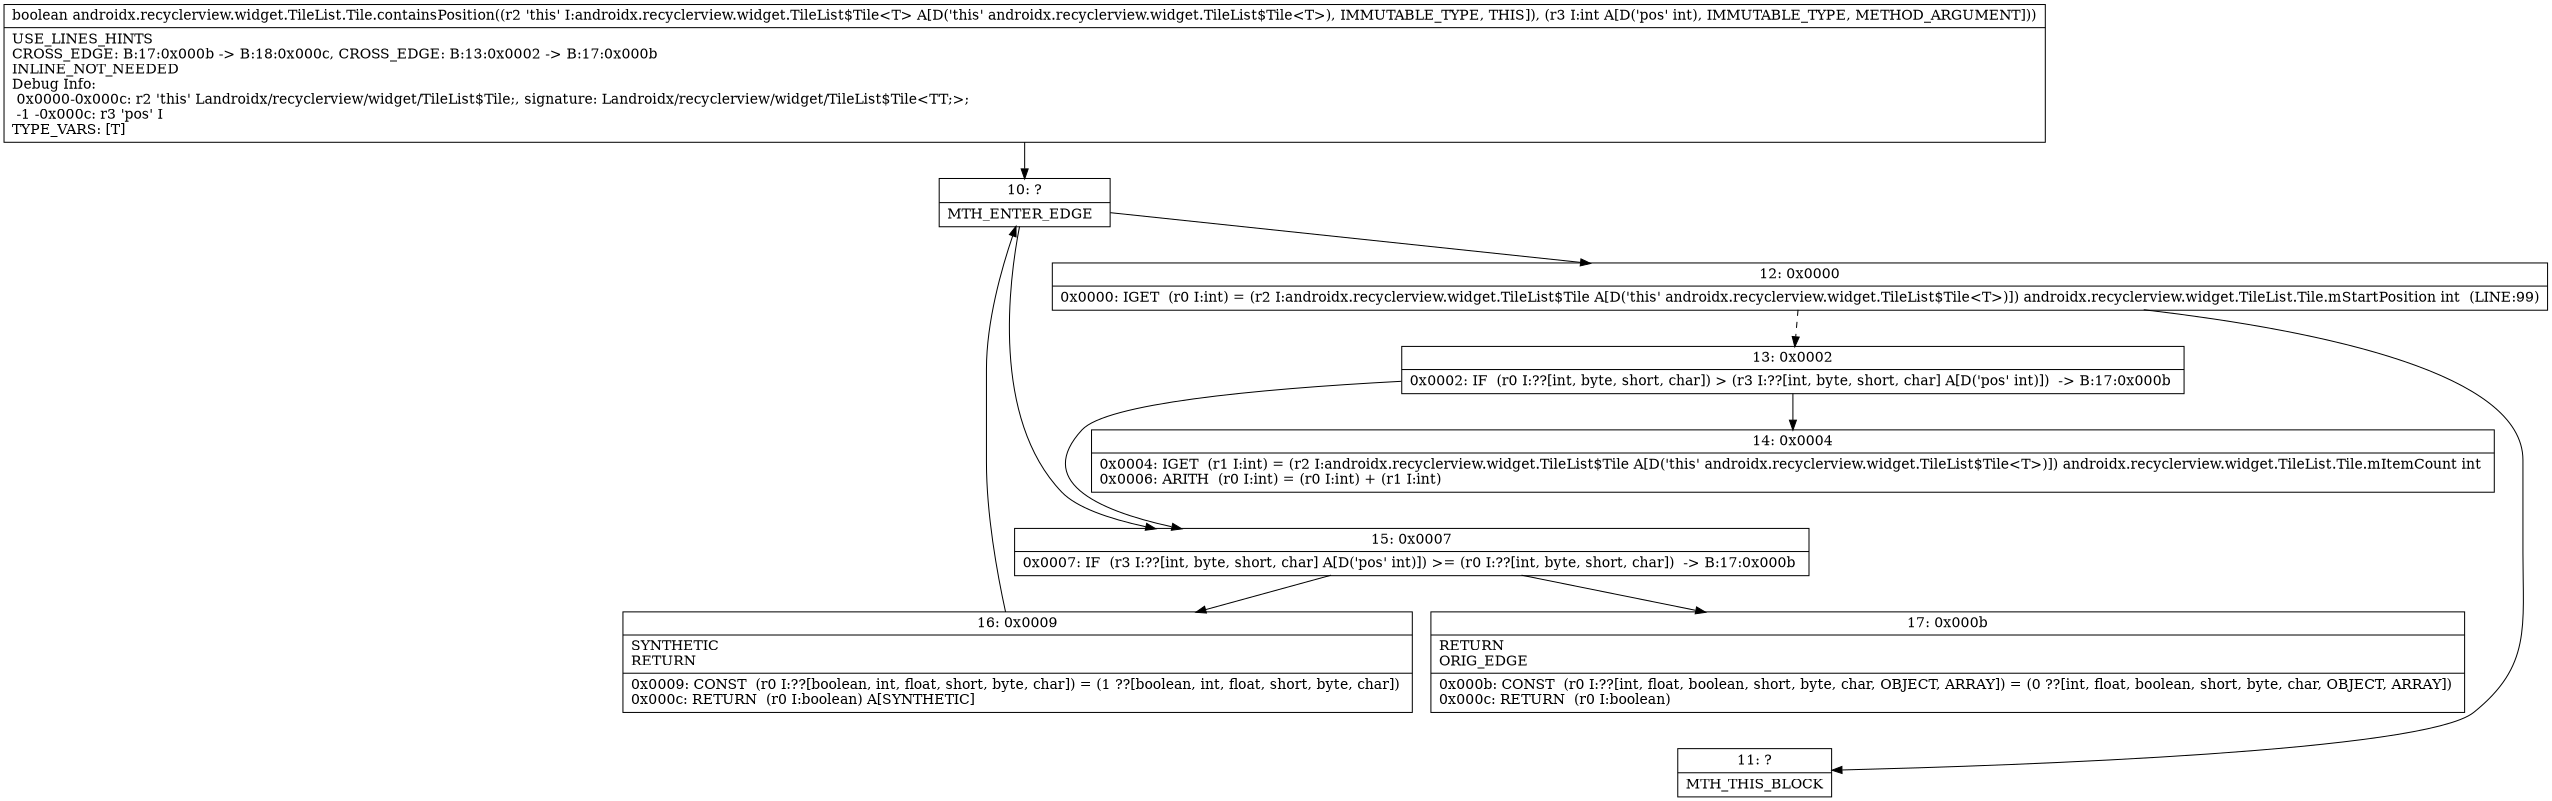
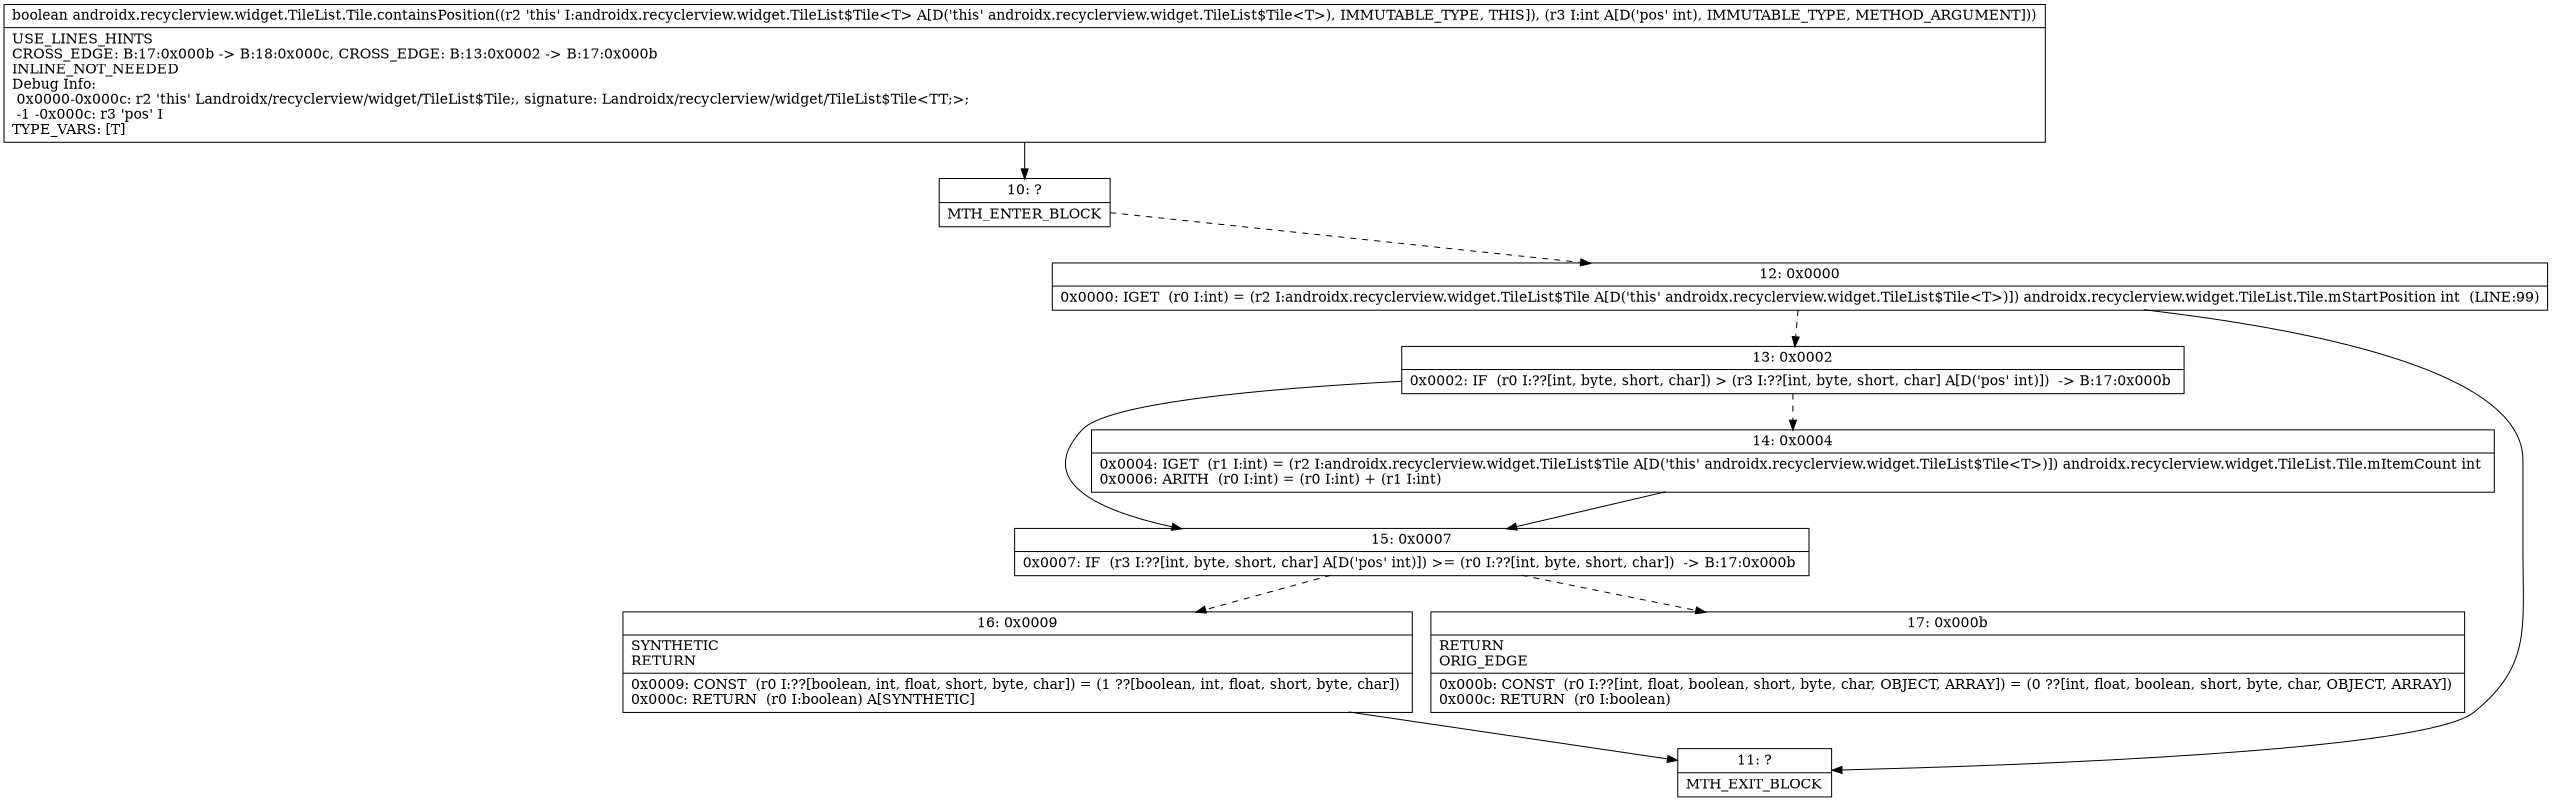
node "10: ?": text "MTH_ENTER_EDGE" -> "MTH_ENTER_BLOCK"
edge "10: ?" -> "12: 0x0000": style solid -> dashed
edge "13: 0x0002" -> "14: 0x0004": style solid -> dashed
edge "10: ?" -> "15: 0x0007": now "14: 0x0004" -> "15: 0x0007"
edge "16: 0x0009" -> "10: ?": now "16: 0x0009" -> "11: ?"
edge "15: 0x0007" -> "16: 0x0009": style solid -> dashed
edge "15: 0x0007" -> "17: 0x000b": style solid -> dashed
node "11: ?": text "MTH_THIS_BLOCK" -> "MTH_EXIT_BLOCK"
